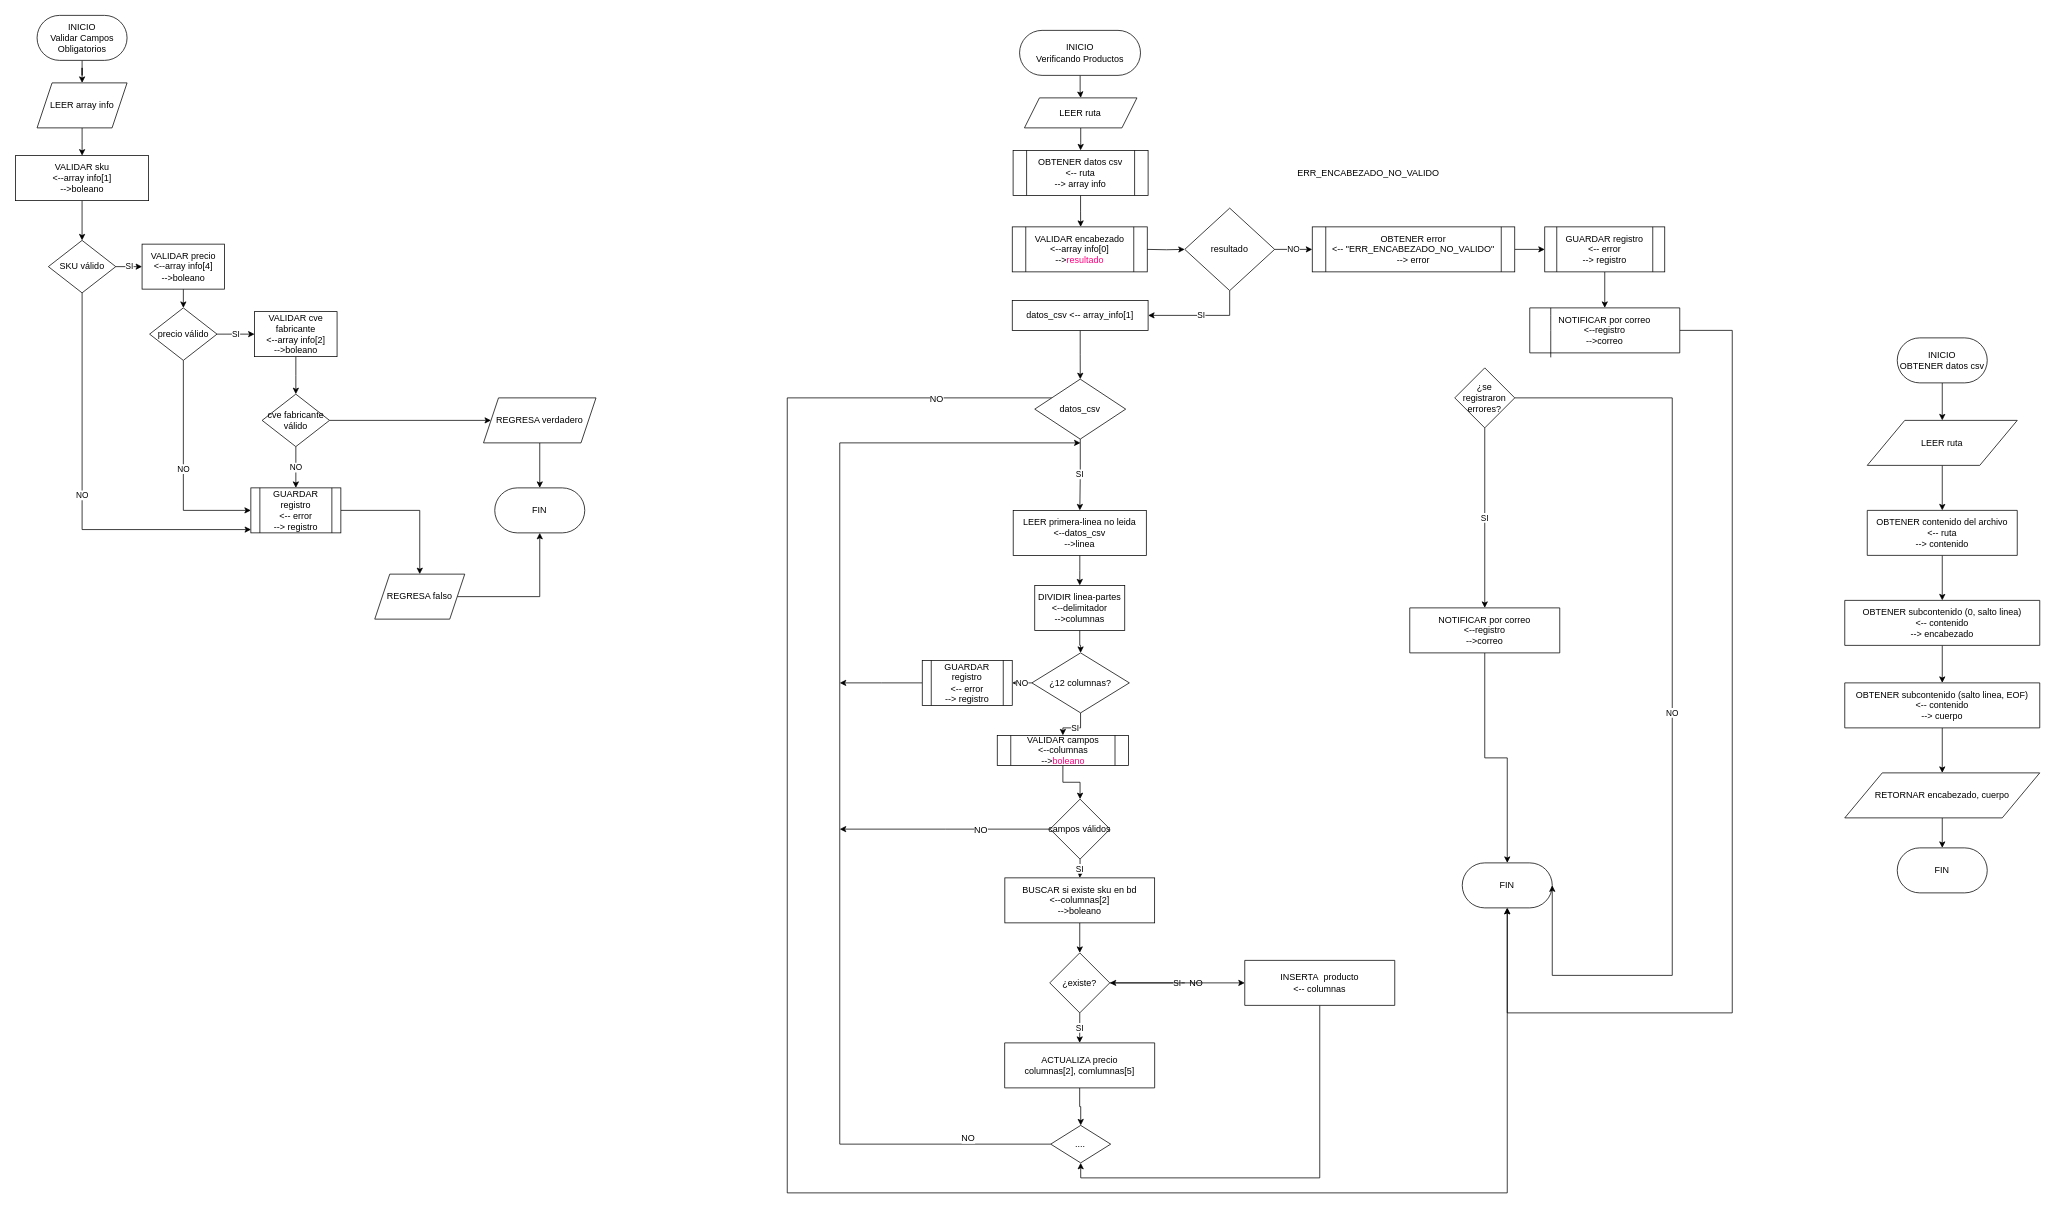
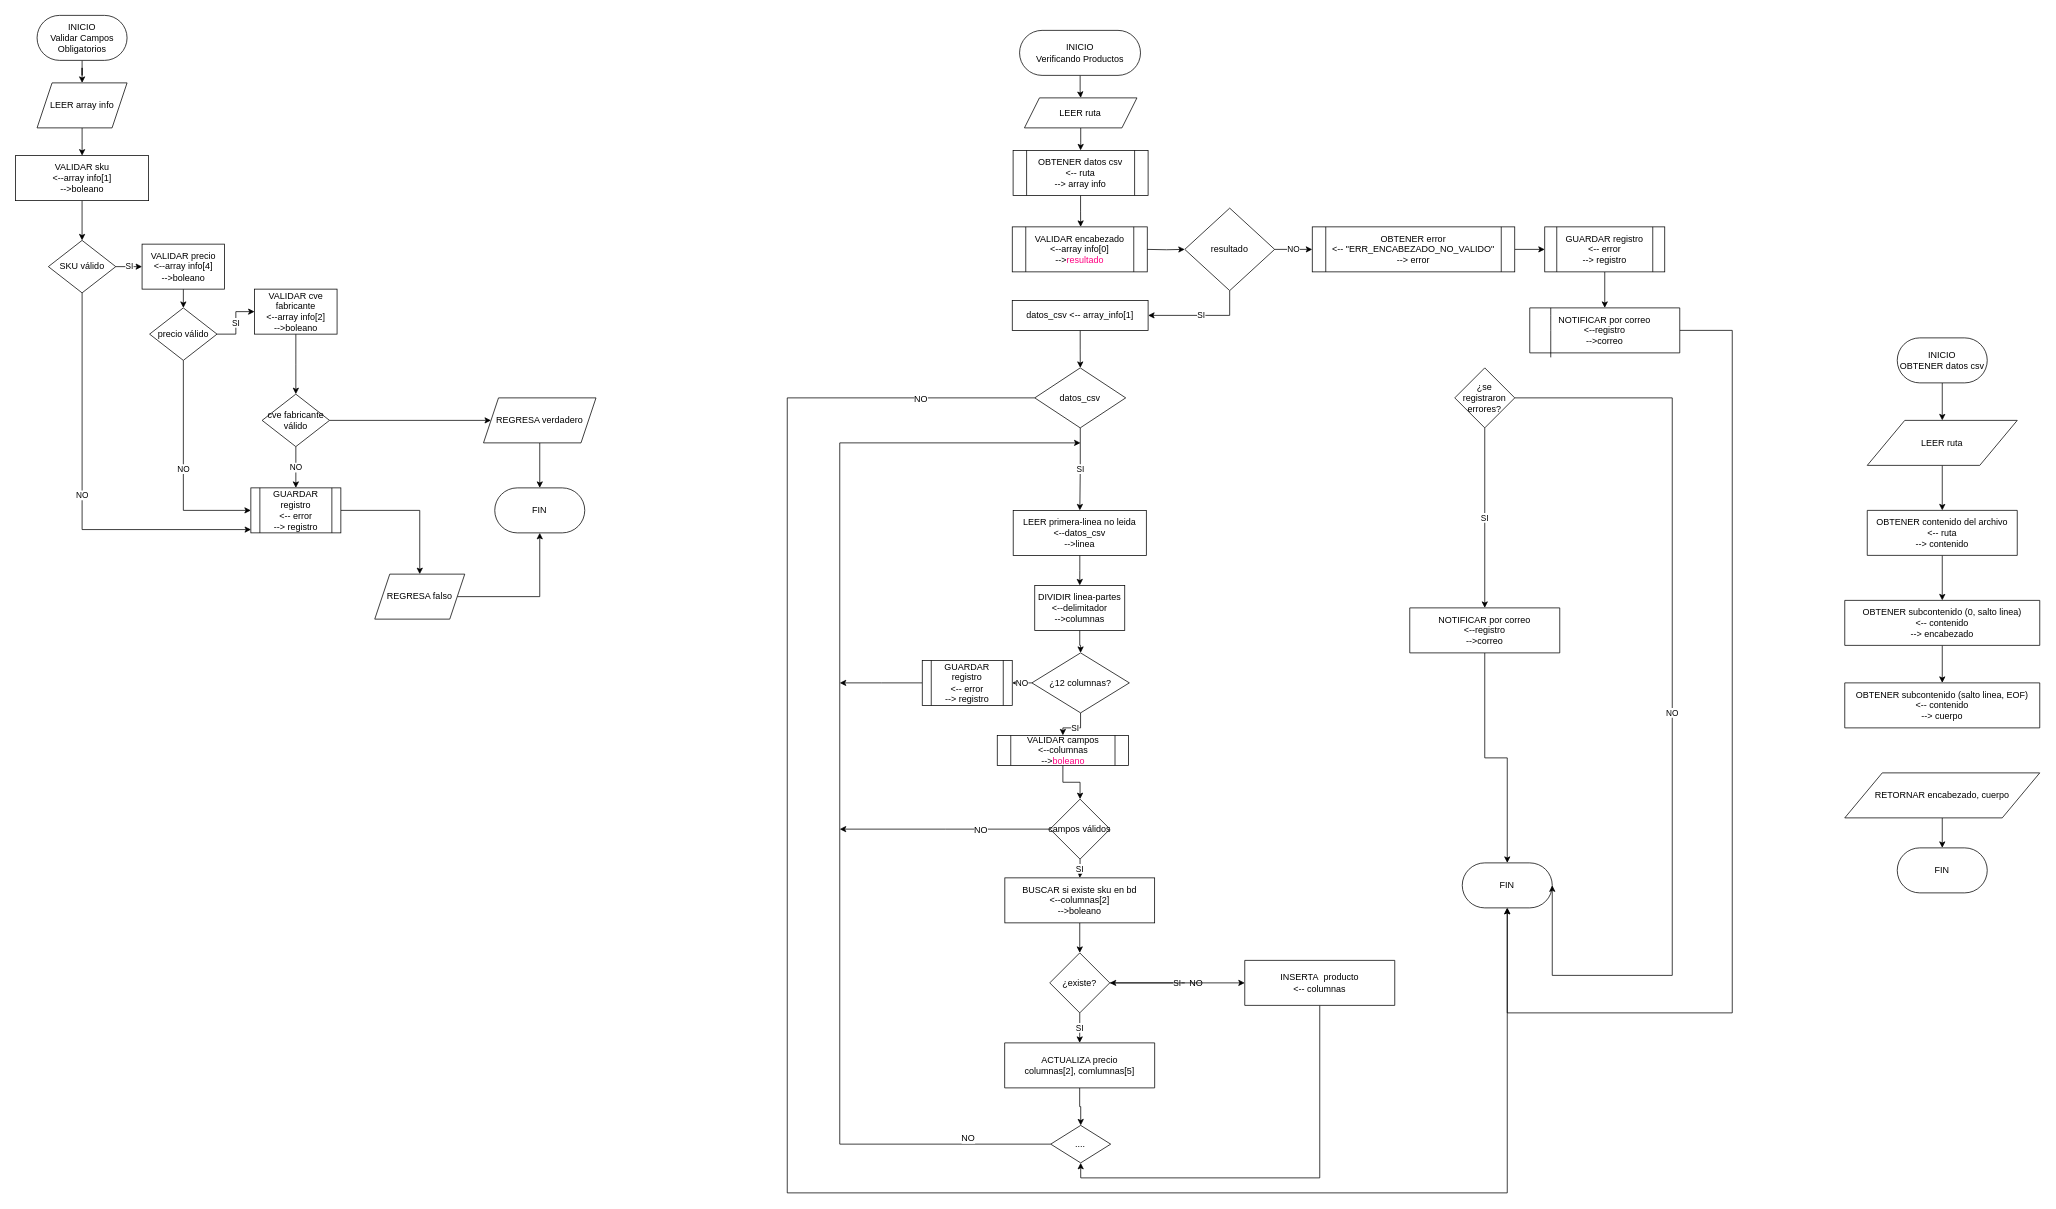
node "ERR_ENCABEZADO_NO_VALIDO": removed
node "VALIDAR cve fabricante <--array info[2] -->boleano": moved (296, 334) -> (296, 312)
node "datos_csv": moved (1080, 409) -> (1080, 398)
edge "OBTENER subcontenido (salto linea, EOF) <-- contenido --> cuerpo" -> "RETORNAR encabezado, cuerpo": removed
